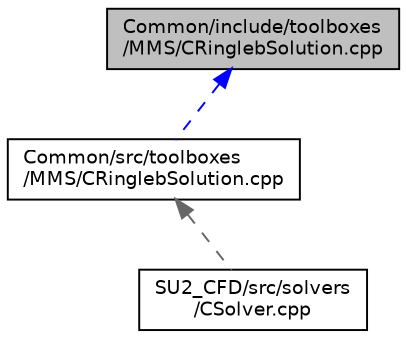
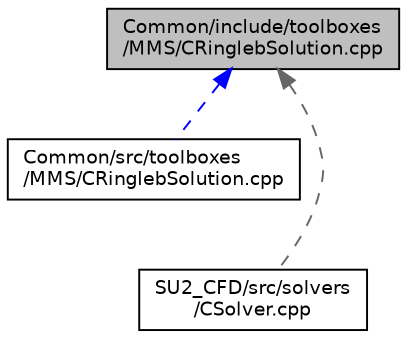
edge "SU2_CFD/src/solvers /CSolver.cpp" -> "Common/src/toolboxes /MMS/CRinglebSolution.cpp": now "SU2_CFD/src/solvers /CSolver.cpp" -> "Common/include/toolboxes /MMS/CRinglebSolution.cpp"
